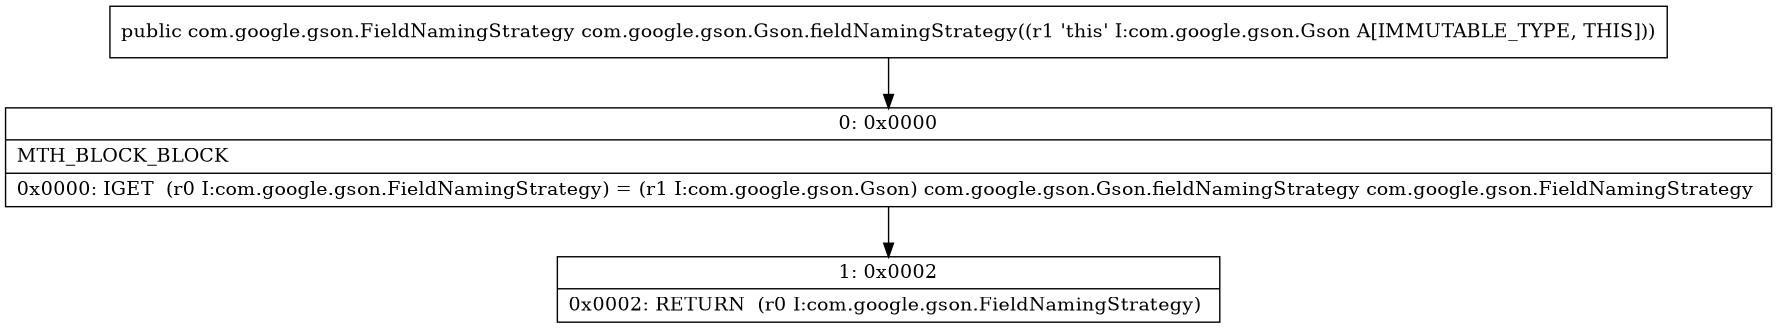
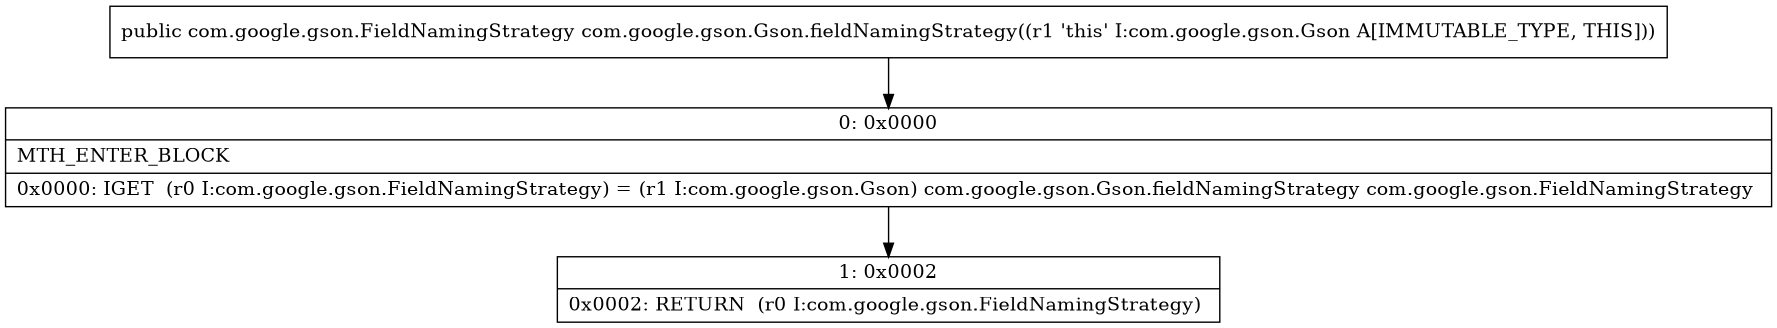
node "0: 0x0000": text "MTH_BLOCK_BLOCK" -> "MTH_ENTER_BLOCK"
